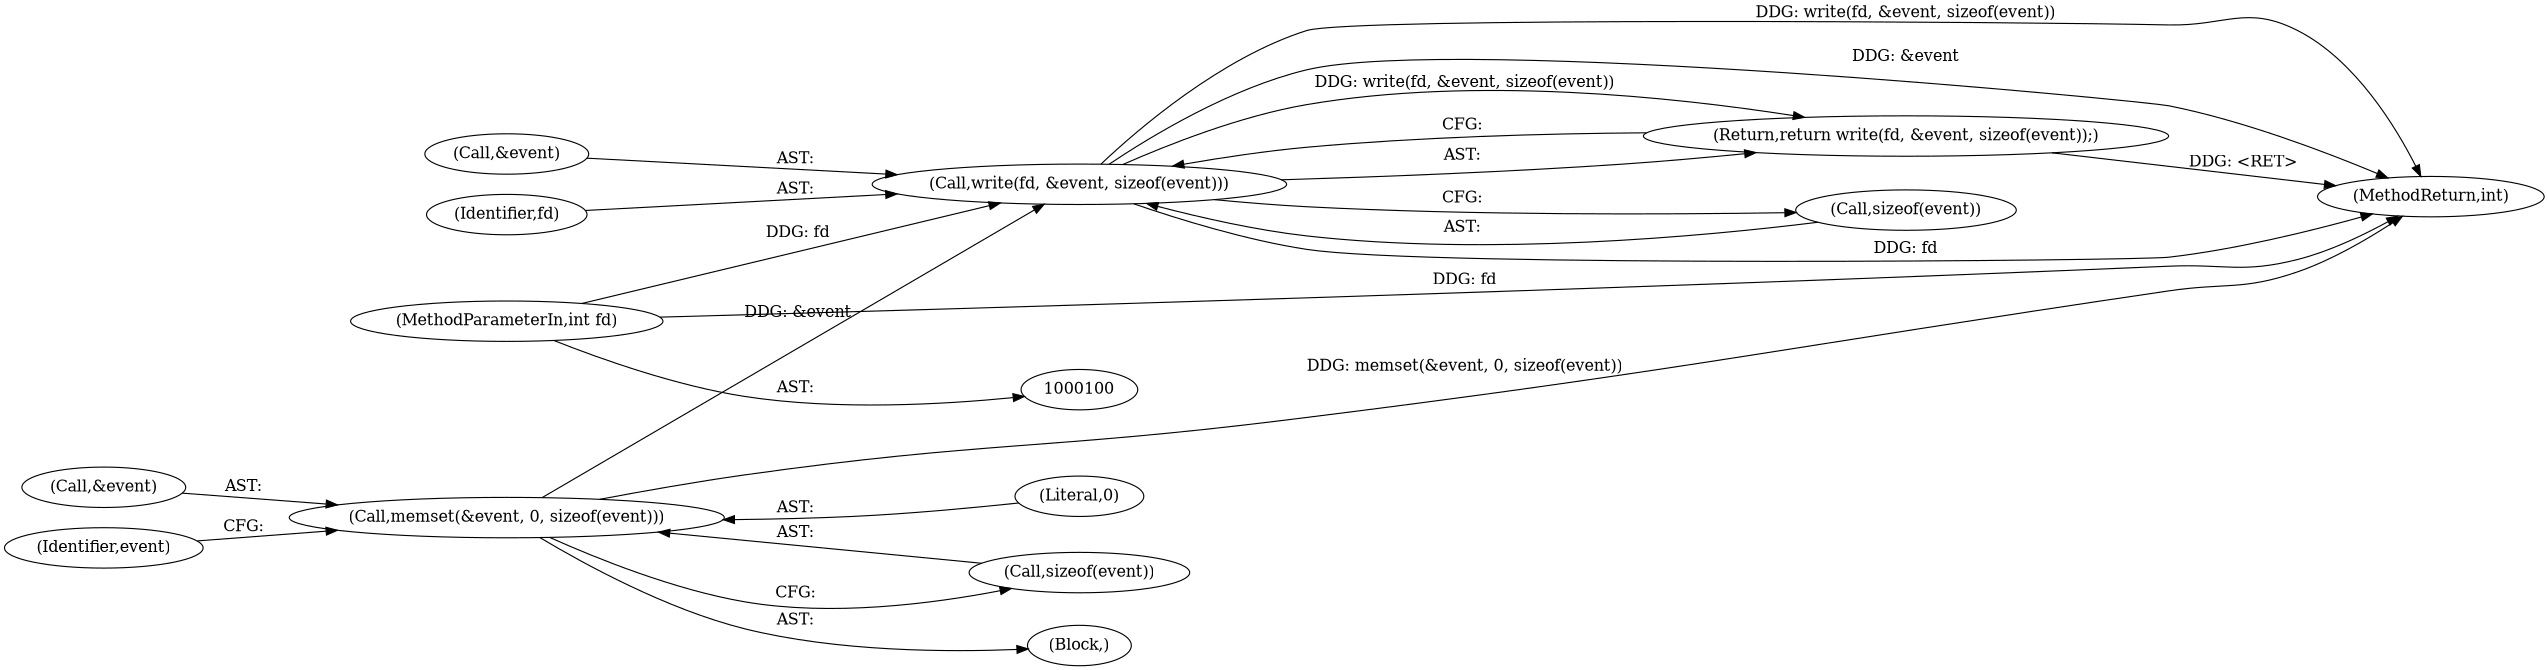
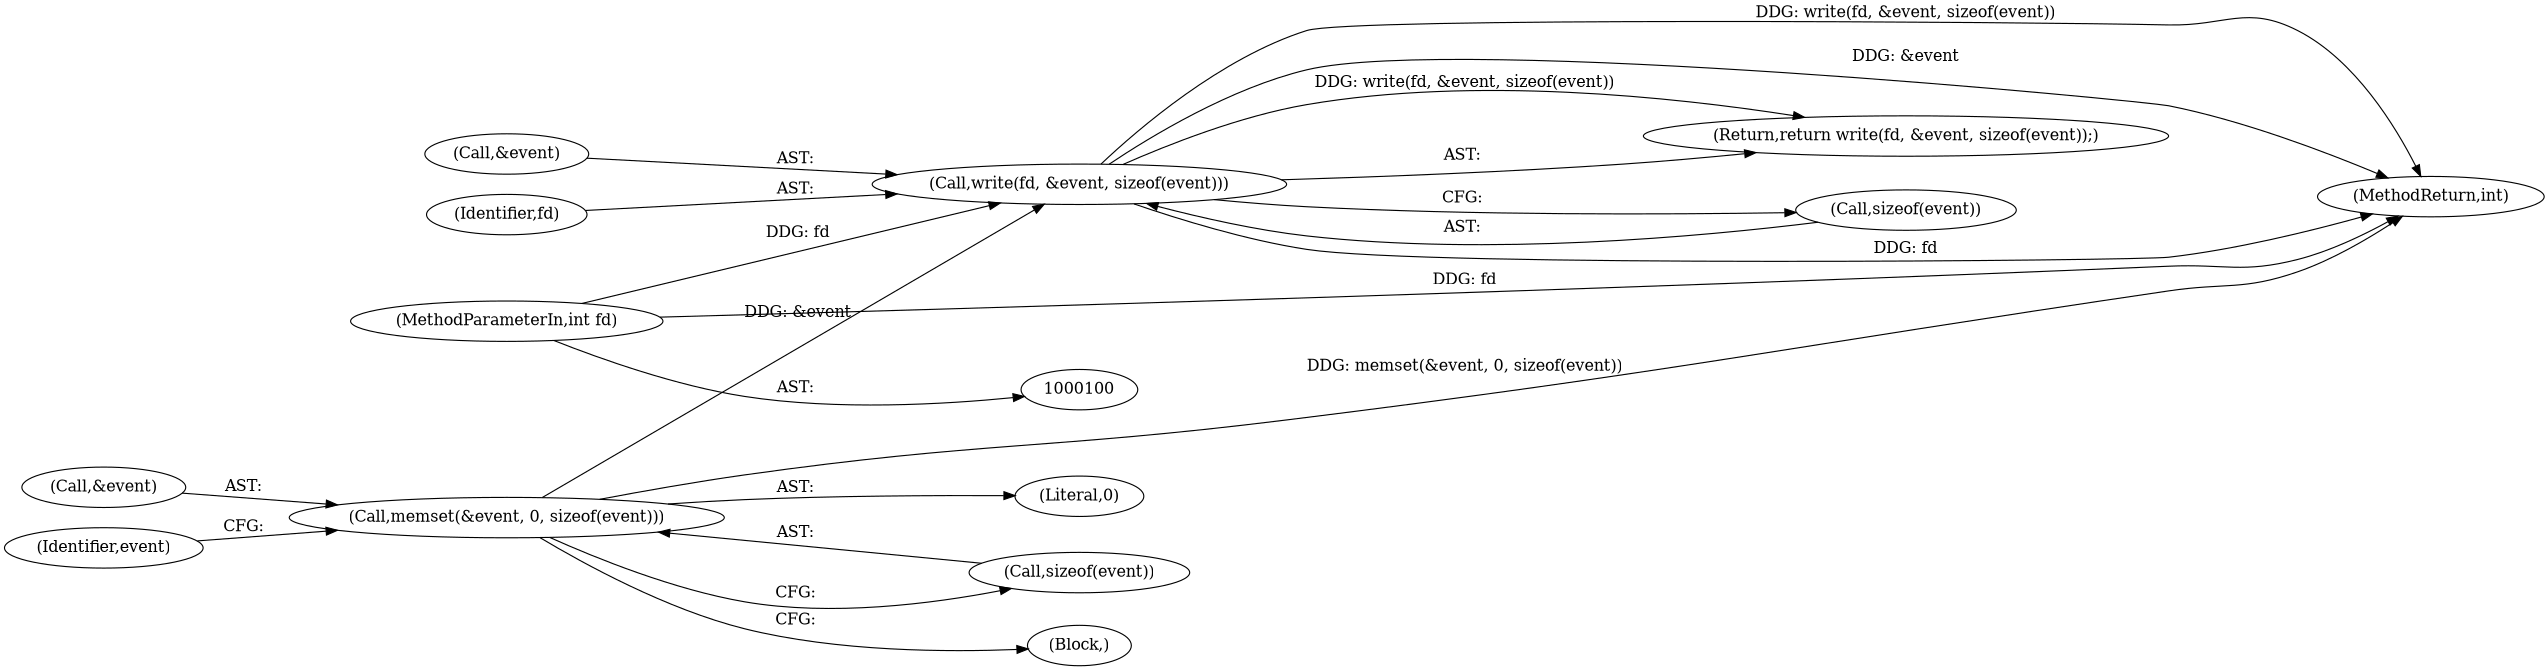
edge "(Return,return write(fd, &event, sizeof(event));)" -> "(Call,write(fd, &event, sizeof(event)))": removed, label "CFG:"
edge "(Return,return write(fd, &event, sizeof(event));)" -> "(MethodReturn,int)": removed, label "DDG: <RET>"
edge "(Literal,0)" -> "(Call,memset(&event, 0, sizeof(event)))": reversed
edge "(Call,memset(&event, 0, sizeof(event)))" -> "(Block,)": label "AST: " -> "CFG: "
